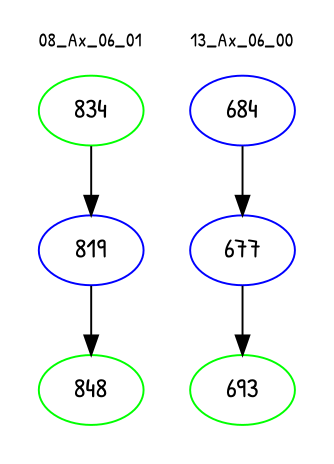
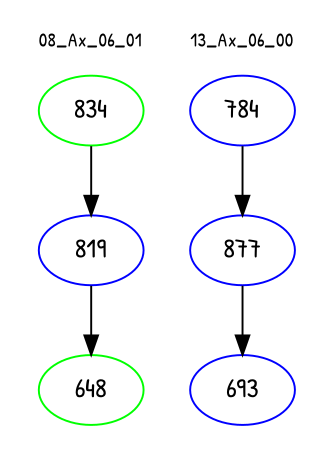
node "684": label "684" -> "784"
node "677": label "677" -> "877"
node "848": label "848" -> "648"
node "693": color green -> blue
